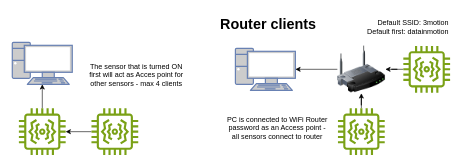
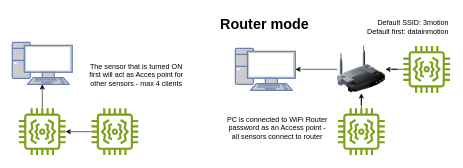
node "Router clients": label "Router clients" -> "Router mode"
